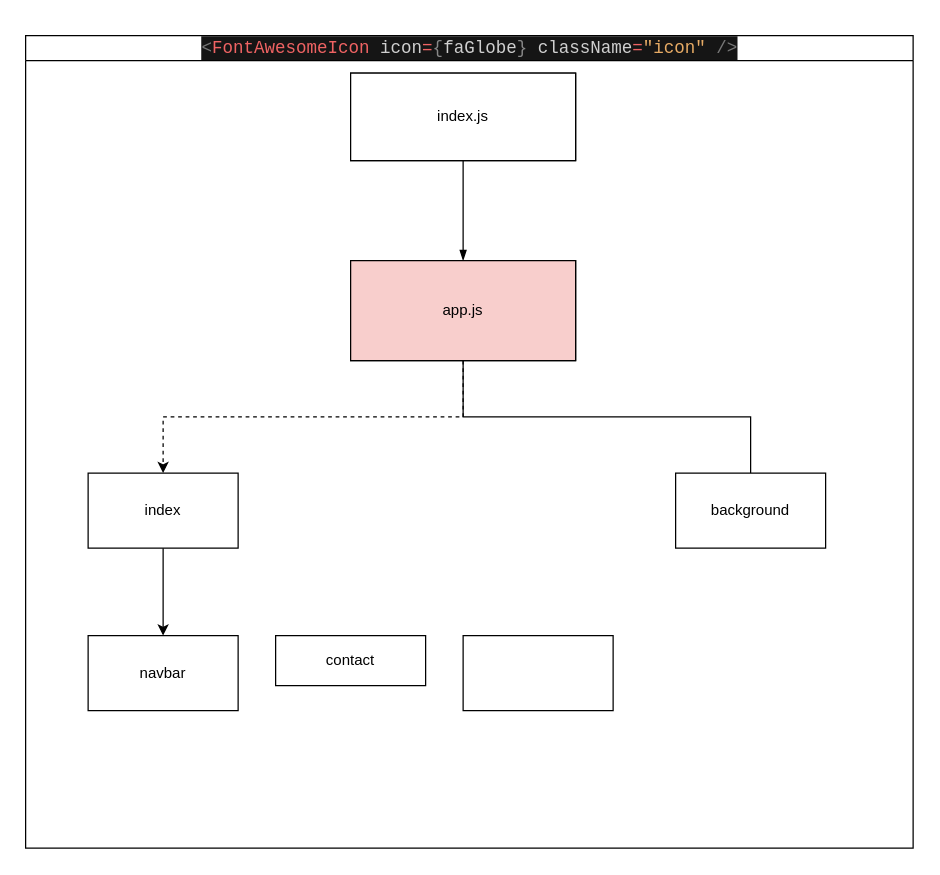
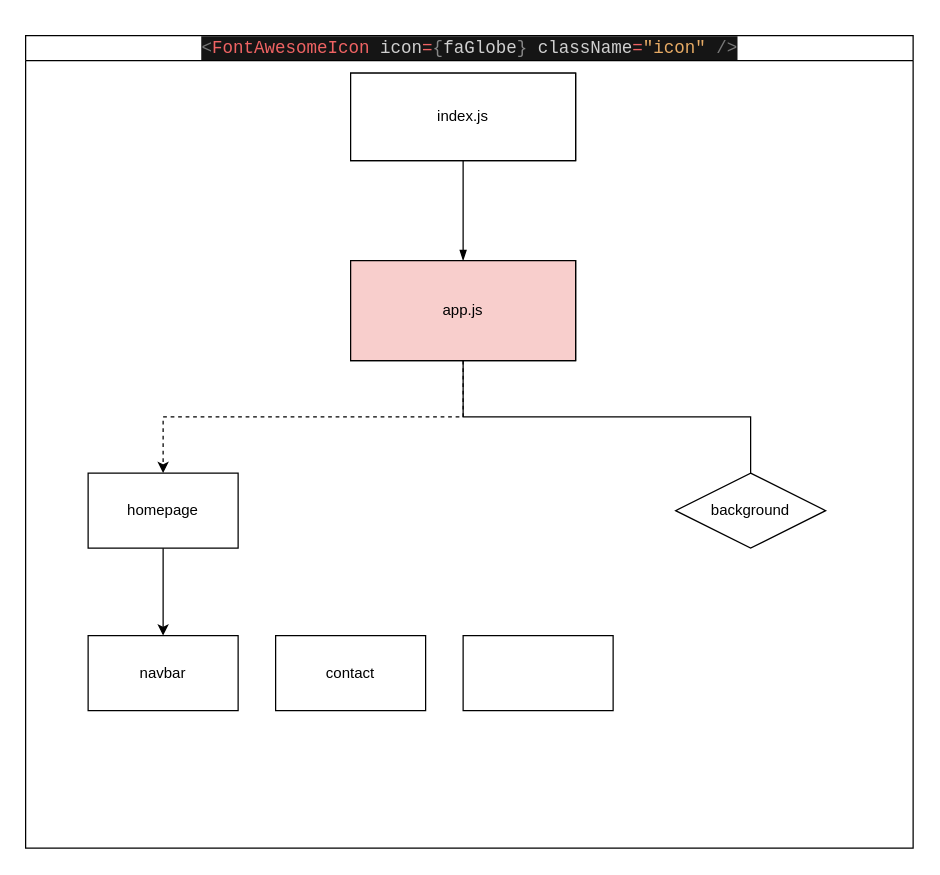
node "index": label "index" -> "homepage"
node "background": shape rectangle -> diamond
node "contact": size 150x50 -> 150x75
